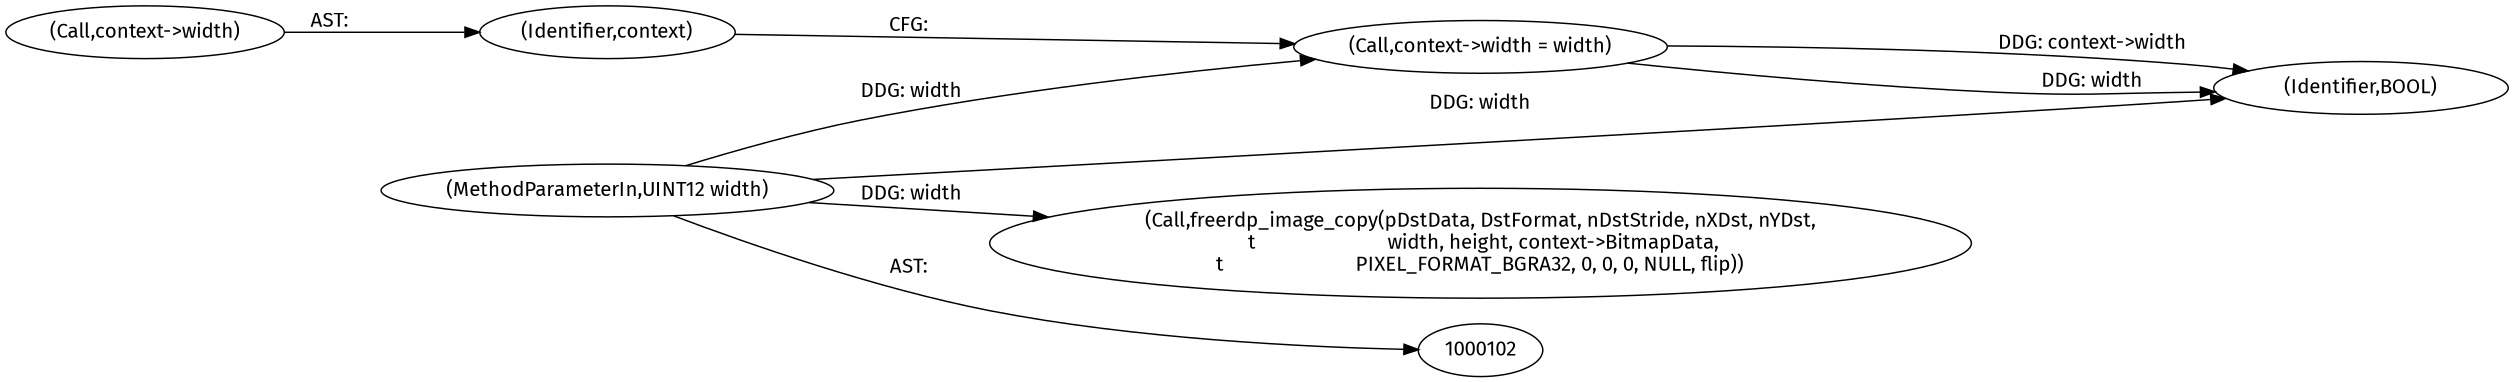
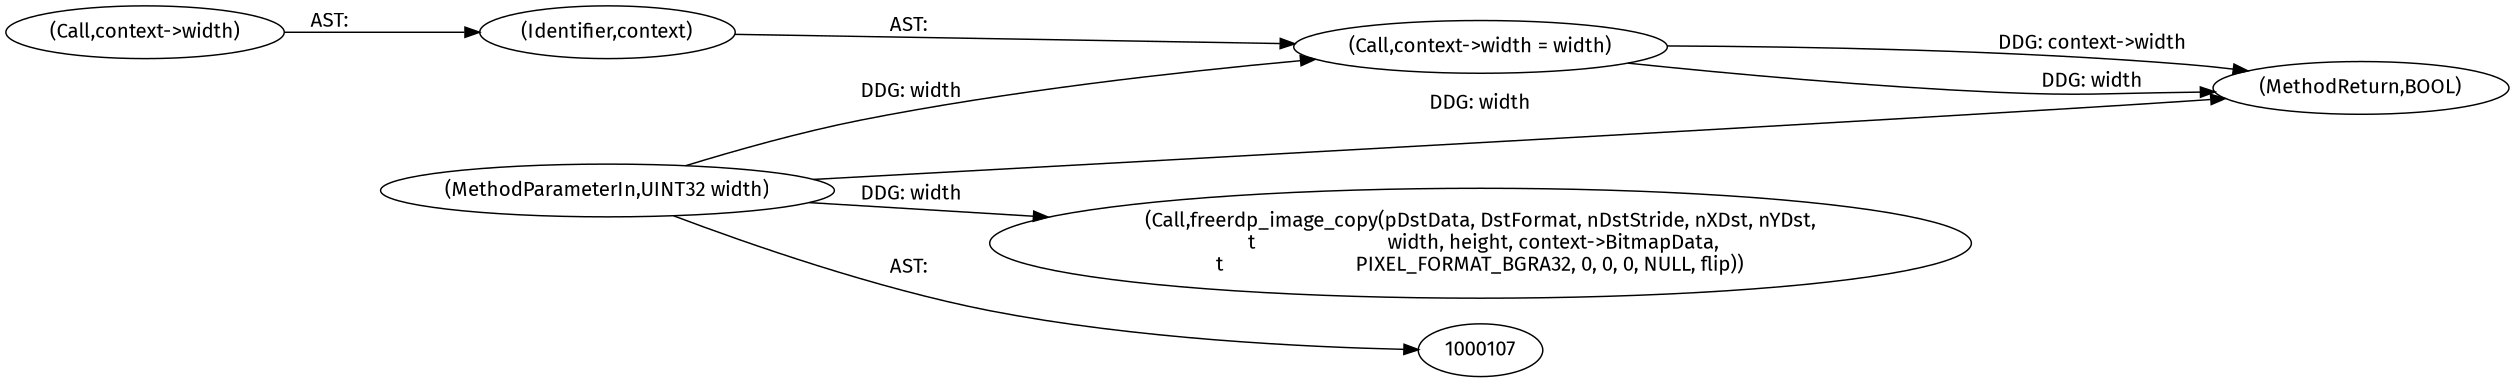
edge "(Identifier,context)" -> "(Call,context->width = width)": label "CFG: " -> "AST: "
node "(Identifier,BOOL)": label "(Identifier,BOOL)" -> "(MethodReturn,BOOL)"
node "(MethodParameterIn,UINT12 width)": label "(MethodParameterIn,UINT12 width)" -> "(MethodParameterIn,UINT32 width)"
node "1000102": label "1000102" -> "1000107"
